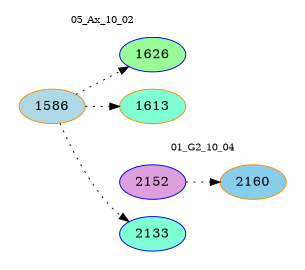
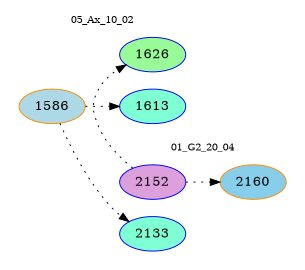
edge "1586" -> "1626": now "2152" -> "1626"
node "1613": color darkorange -> blue
cluster "01_G2_10_04": label "01_G2_10_04" -> "01_G2_20_04"
